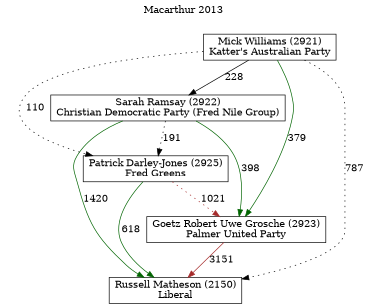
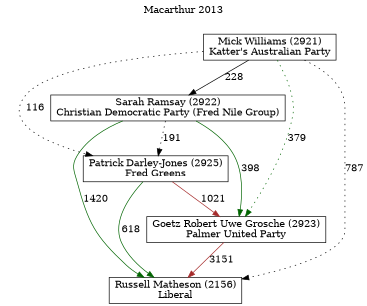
edge "Mick Williams (2921) Katter's Australian Party" -> "Patrick Darley-Jones (2925) Fred Greens": label "110" -> "116"
edge "Mick Williams (2921) Katter's Australian Party" -> "Goetz Robert Uwe Grosche (2923) Palmer United Party": style solid -> dotted
edge "Patrick Darley-Jones (2925) Fred Greens" -> "Goetz Robert Uwe Grosche (2923) Palmer United Party": style dotted -> solid
node "Russell Matheson (2150) Liberal": label "Russell Matheson (2150) Liberal" -> "Russell Matheson (2156) Liberal"
